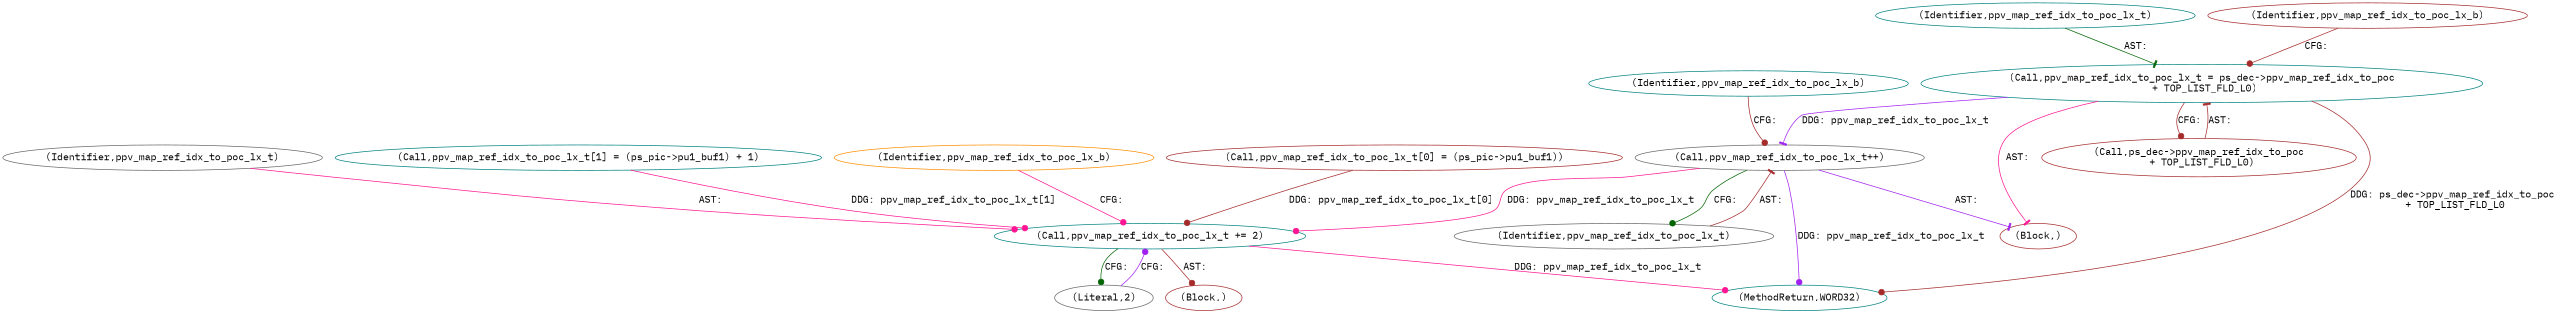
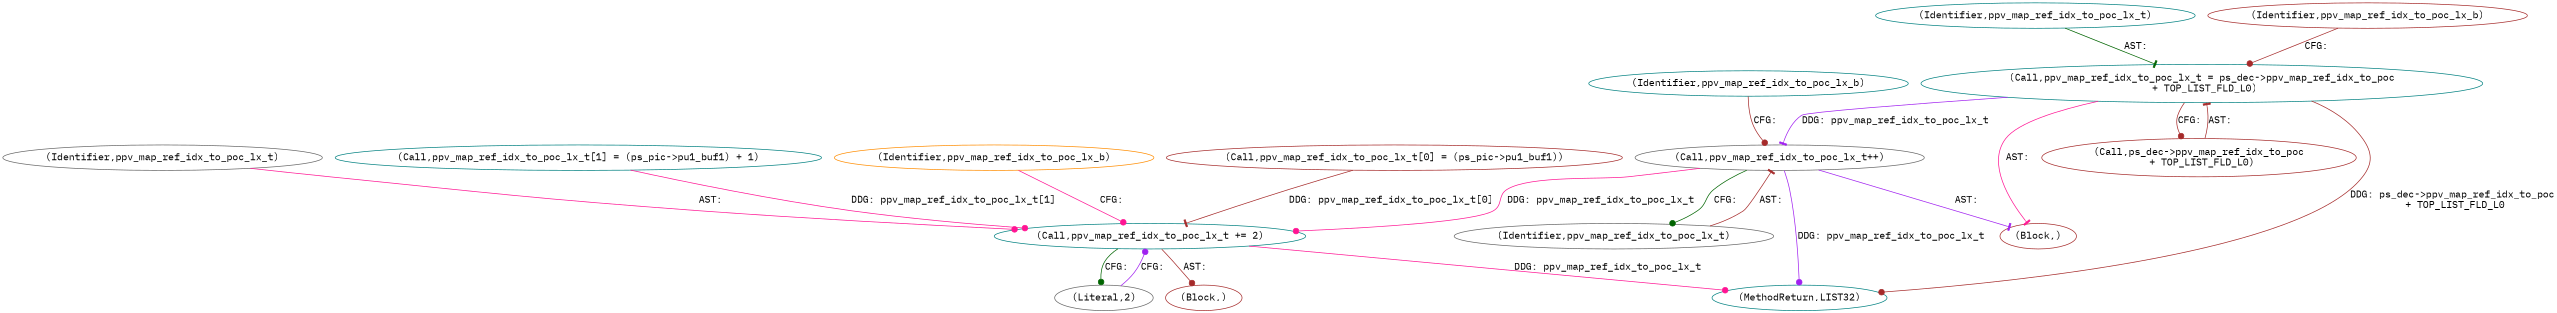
edge "(Call,ppv_map_ref_idx_to_poc_lx_t[0] = (ps_pic->pu1_buf1))" -> "(Call,ppv_map_ref_idx_to_poc_lx_t += 2)": arrowhead dot -> tee
node "(MethodReturn,WORD32)": label "(MethodReturn,WORD32)" -> "(MethodReturn,LIST32)"
